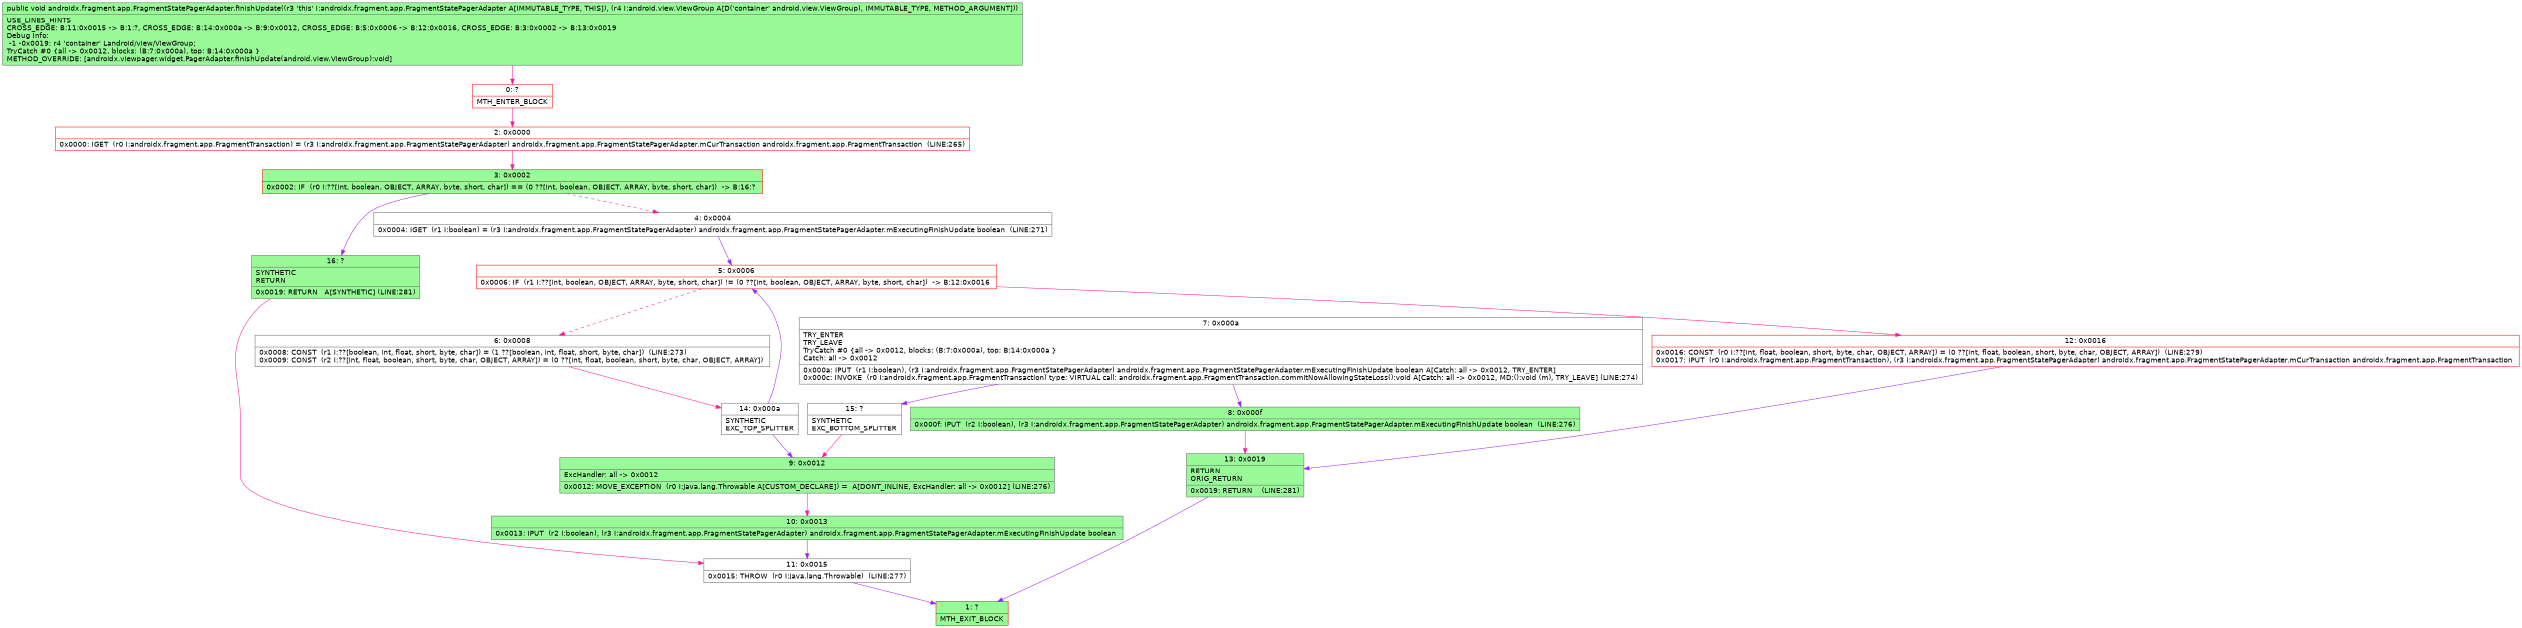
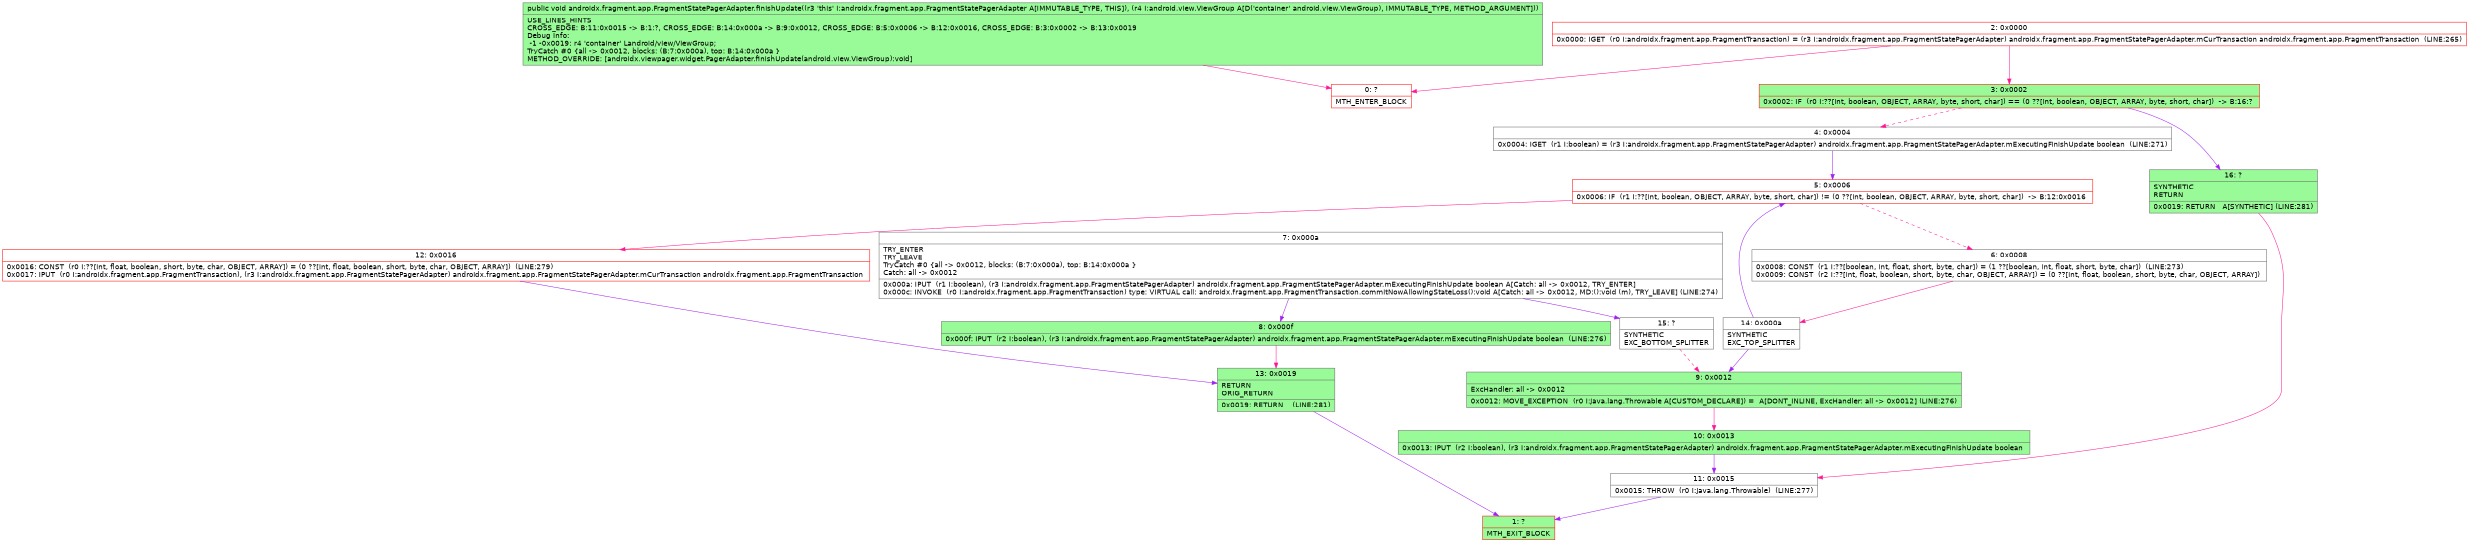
edge "0: ?" -> "2: 0x0000": reversed
edge "15: ?" -> "9: 0x0012": style solid -> dashed
